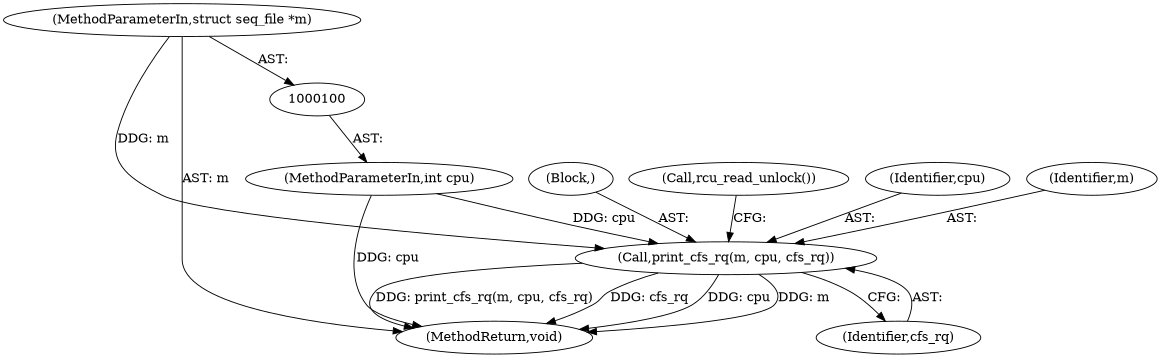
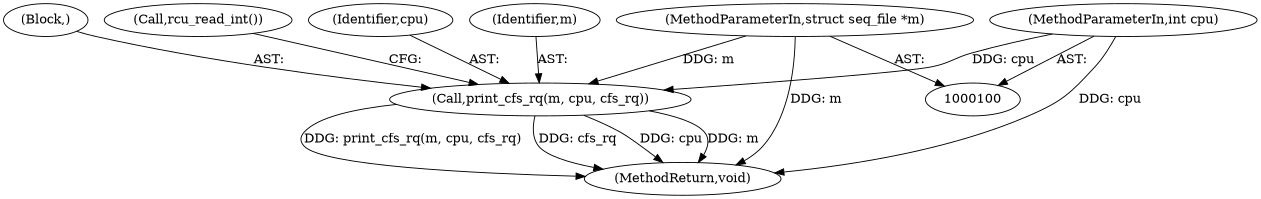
edge "1000100" -> "(MethodParameterIn,int cpu)": reversed
edge "(MethodParameterIn,struct seq_file *m)" -> "(MethodReturn,void)": label "AST: m" -> "DDG: m"
node "(Call,rcu_read_unlock())": label "(Call,rcu_read_unlock())" -> "(Call,rcu_read_int())"
node "(Identifier,cfs_rq)": removed
